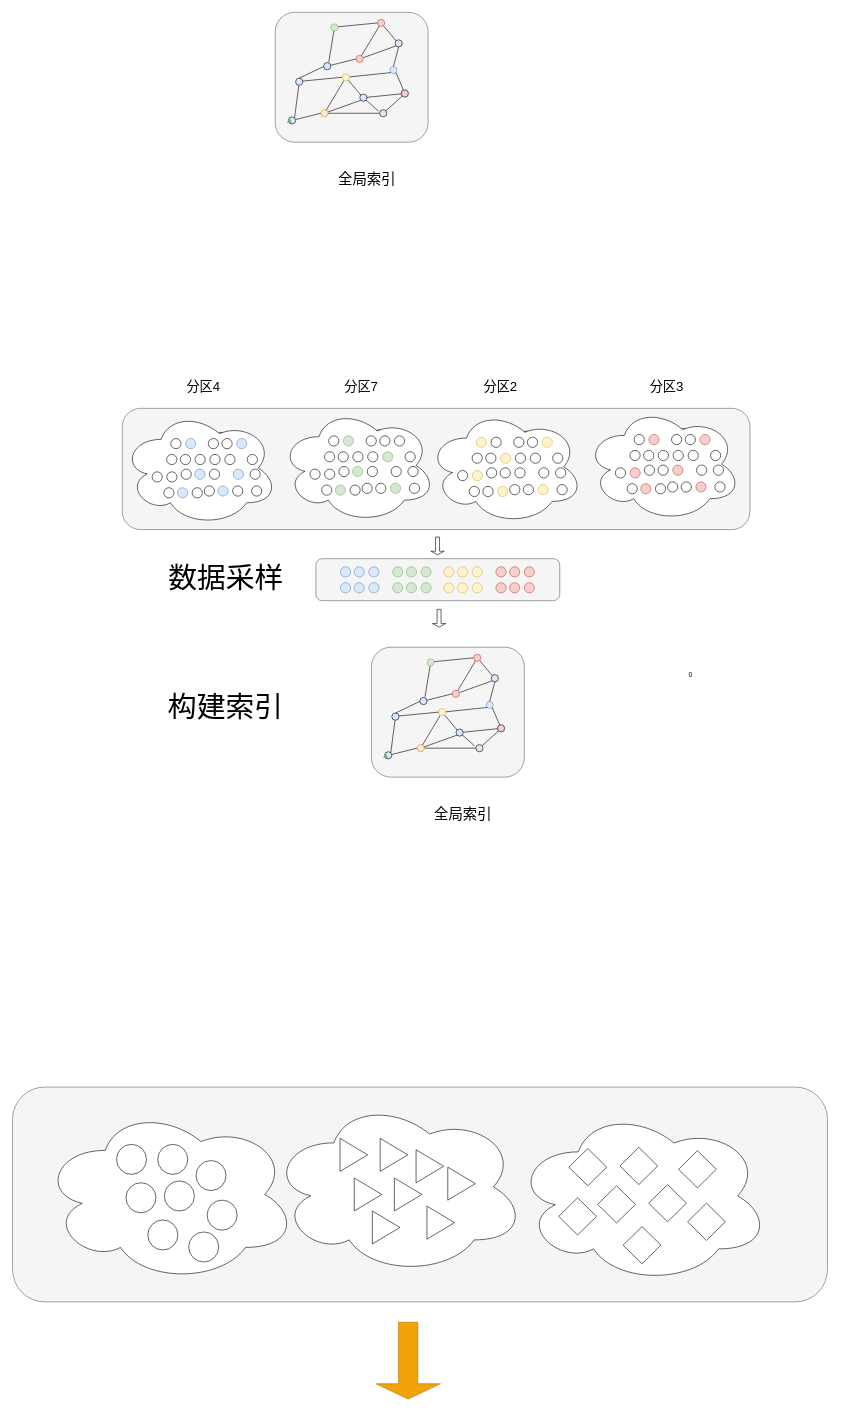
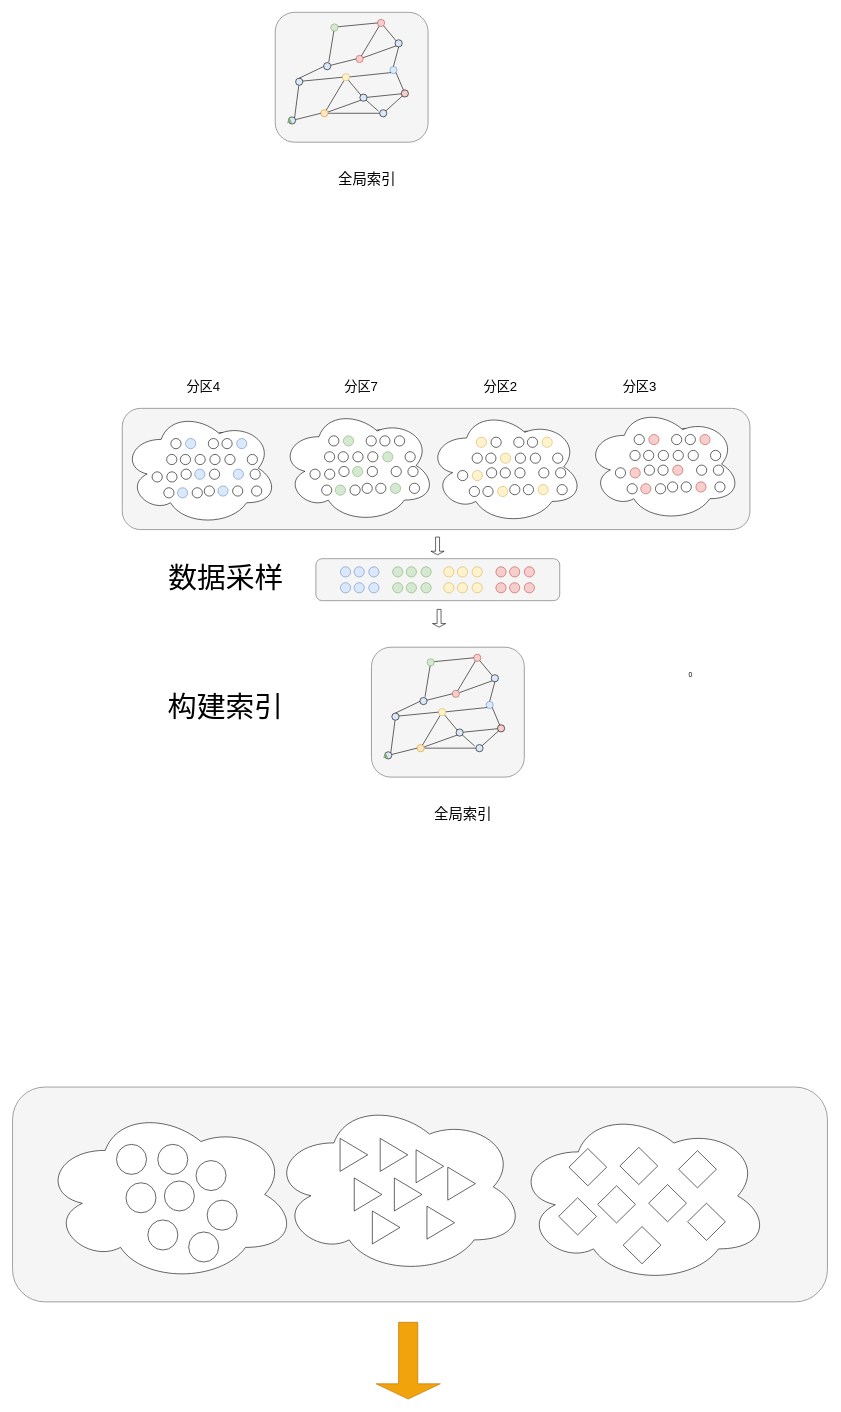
node "分区3": moved (666, 387) -> (639, 387)
